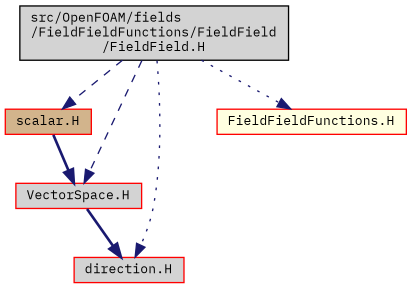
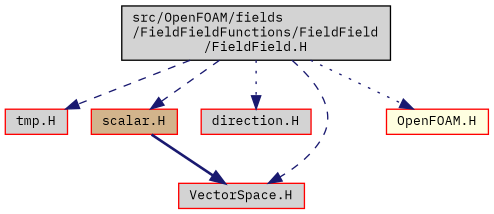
node "tmp.H": added
node "FieldFieldFunctions.H": label "FieldFieldFunctions.H" -> "OpenFOAM.H"
edge "VectorSpace.H" -> "direction.H": removed
